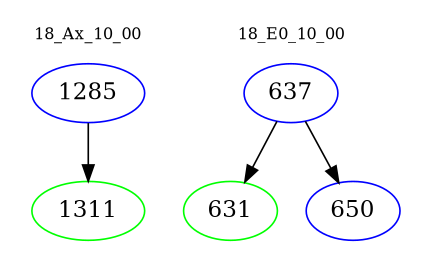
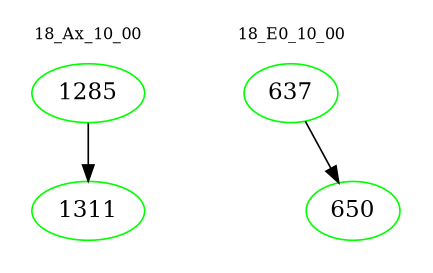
node "1285": color blue -> green
node "637": color blue -> green
node "631": removed
node "650": color blue -> green
